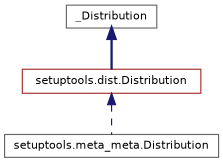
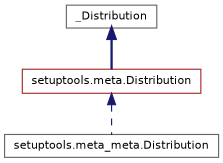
node "setuptools.dist.Distribution": label "setuptools.dist.Distribution" -> "setuptools.meta.Distribution"
